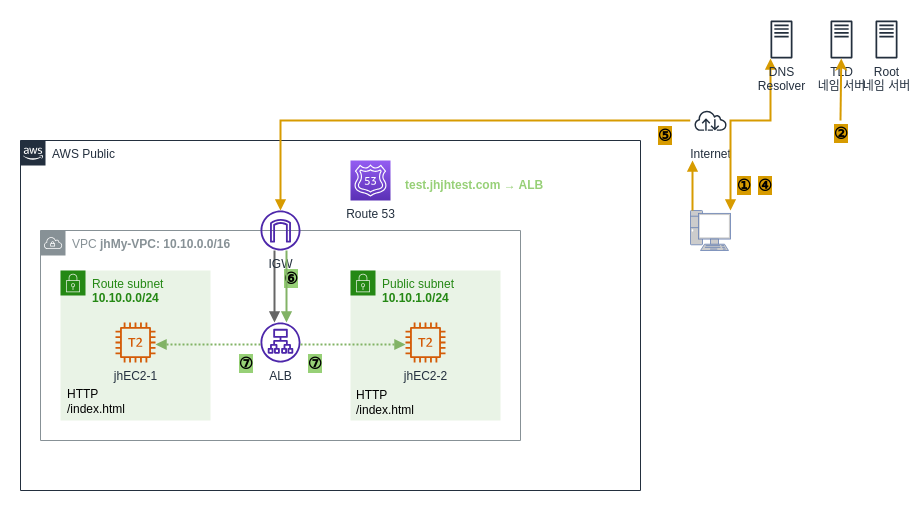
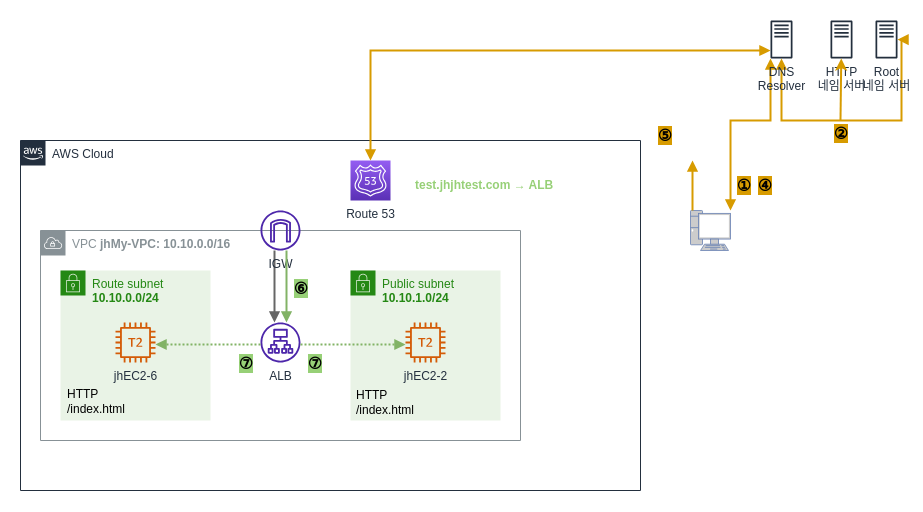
edge "DNS Resolver" -- "Route 53": added
node "TLD 네임 서버": label "TLD 네임 서버" -> "HTTP 네임 서버"
edge "Internet" -> "IGW": removed
node "Internet": removed
edge "DNS Resolver" -- "Root 네임 서버": added
node "AWS Public": label "AWS Public" -> "AWS Cloud"
node "test.jhjhtest.com → ALB": moved (516, 186) -> (526, 186)
node "⑥": moved (292, 279) -> (302, 289)
node "jhEC2-1": label "jhEC2-1" -> "jhEC2-6"
